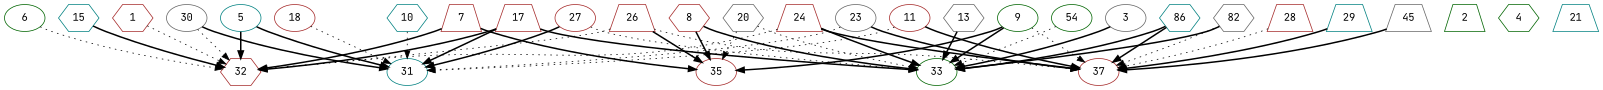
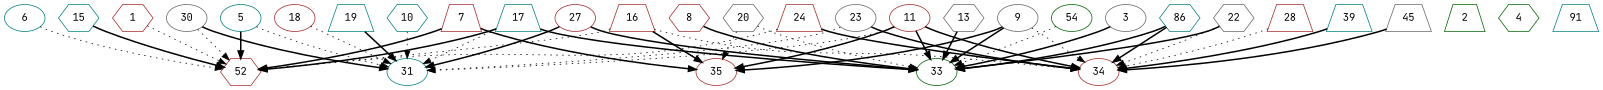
node "6": color darkgreen -> teal
node "19": added
node "17": color brown -> teal
node "26": label "26" -> "16"
node "9": color darkgreen -> gray40
node "82": label "82" -> "22"
node "29": label "29" -> "39"
node "21": label "21" -> "91"
edge "8" -> "35": now "11" -> "35"
edge "17" -> "31": style bold -> dotted
edge "24" -> "33": now "11" -> "33"
edge "5" -> "31": style bold -> dotted
edge "27" -> "33": style dotted -> bold
node "32": label "32" -> "52"
node "37": label "37" -> "34"
